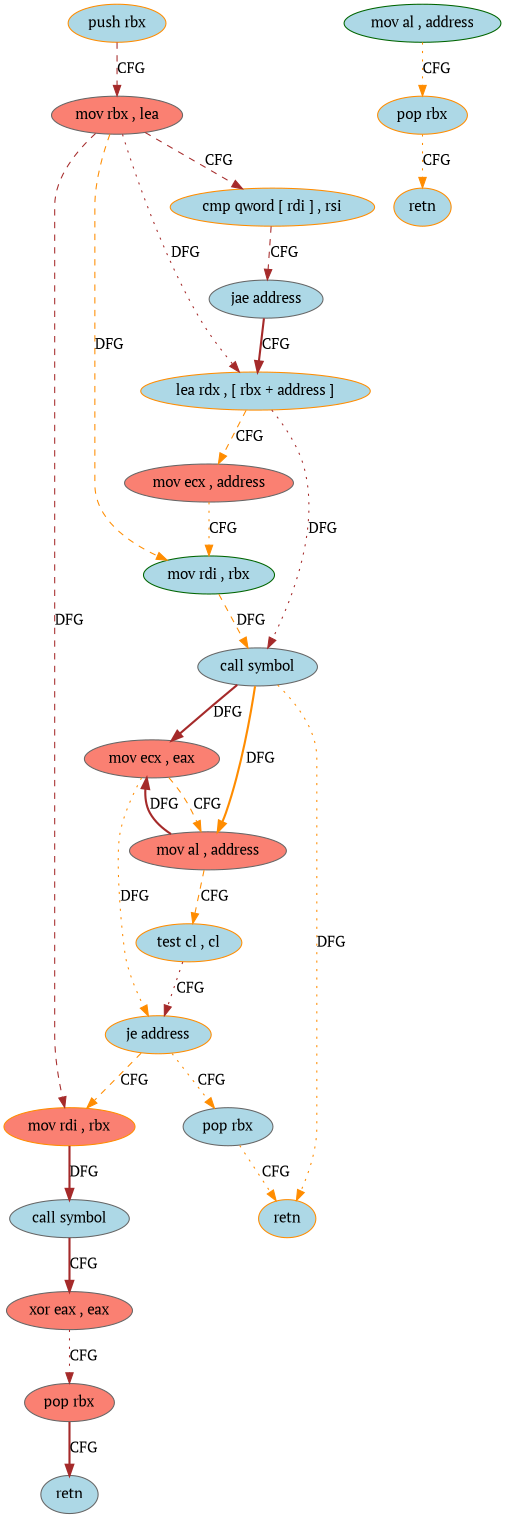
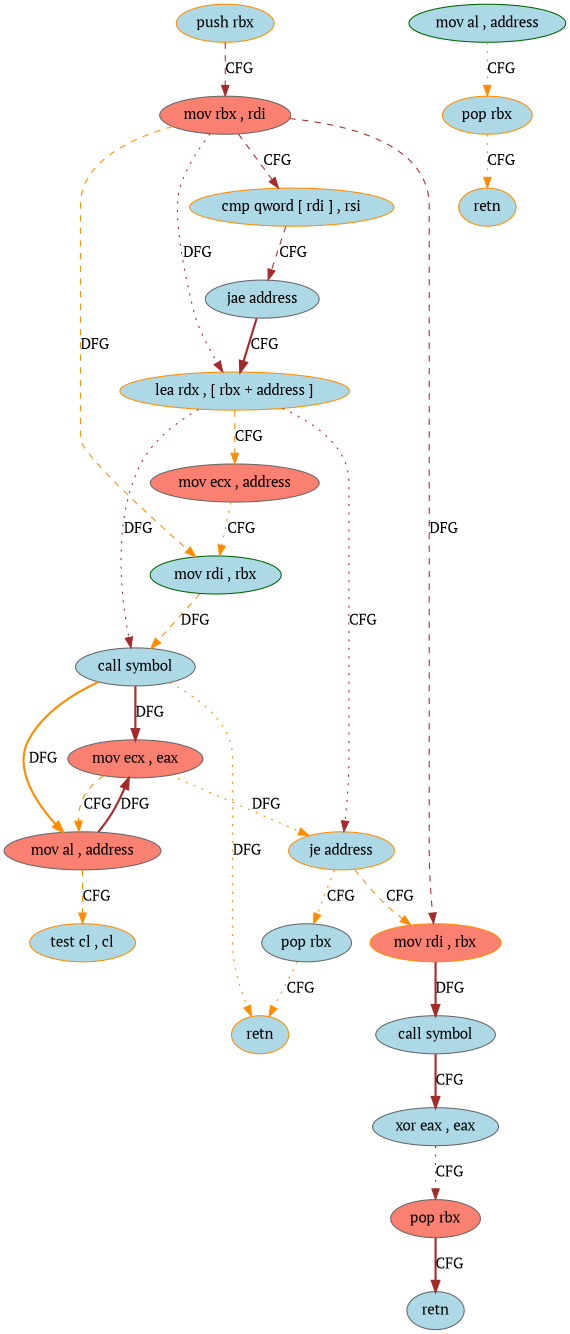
node "mov rbx , lea": label "mov rbx , lea" -> "mov rbx , rdi"
edge "test cl , cl" -> "je address": now "lea rdx , [ rbx + address ]" -> "je address"
node "xor eax , eax": fillcolor salmon -> lightblue
